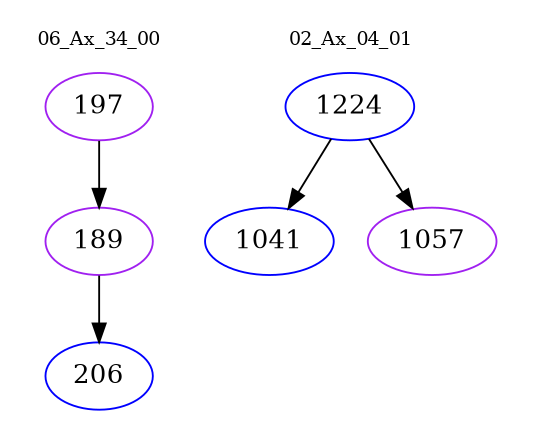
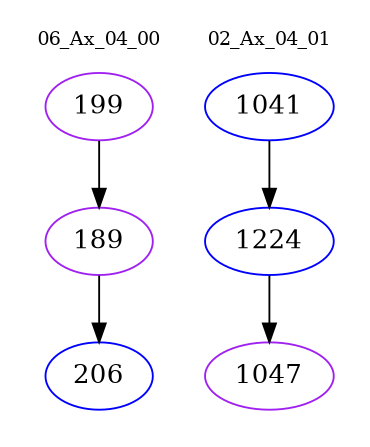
cluster "06_Ax_34_00": label "06_Ax_34_00" -> "06_Ax_04_00"
node "197": label "197" -> "199"
edge "1224" -> "1041": reversed
node "1057": label "1057" -> "1047"
